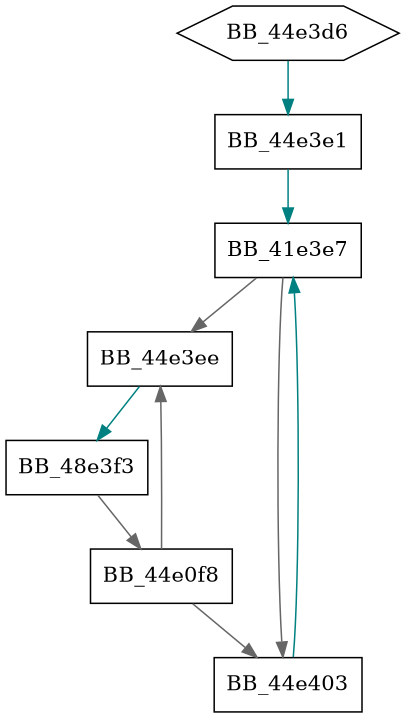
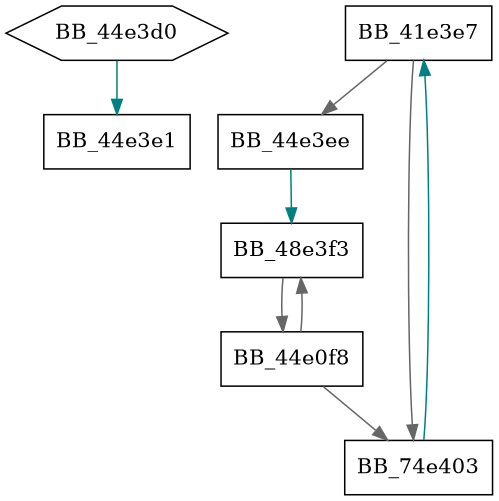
node "BB_44e3d6": label "BB_44e3d6" -> "BB_44e3d0"
edge "BB_44e3e1" -> "BB_41e3e7": removed
edge "BB_44e0f8" -> "BB_44e3ee": now "BB_44e0f8" -> "BB_48e3f3"
node "BB_44e403": label "BB_44e403" -> "BB_74e403"
